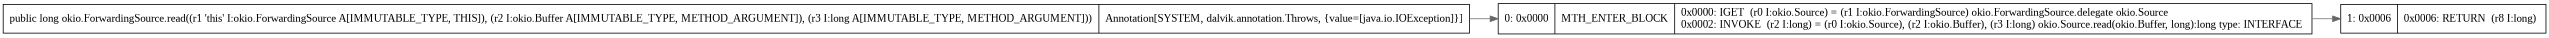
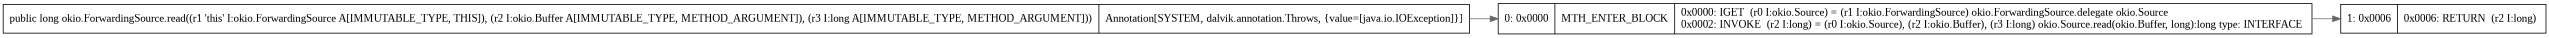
node "1: 0x0006": text "0x0006: RETURN  (r8 I:long)" -> "0x0006: RETURN  (r2 I:long)"
